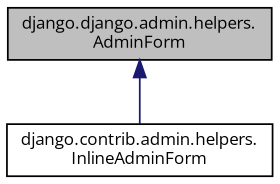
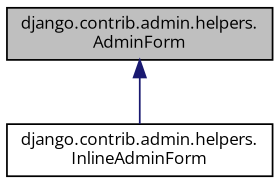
node "django.django.admin.helpers. AdminForm": label "django.django.admin.helpers. AdminForm" -> "django.contrib.admin.helpers. AdminForm"
